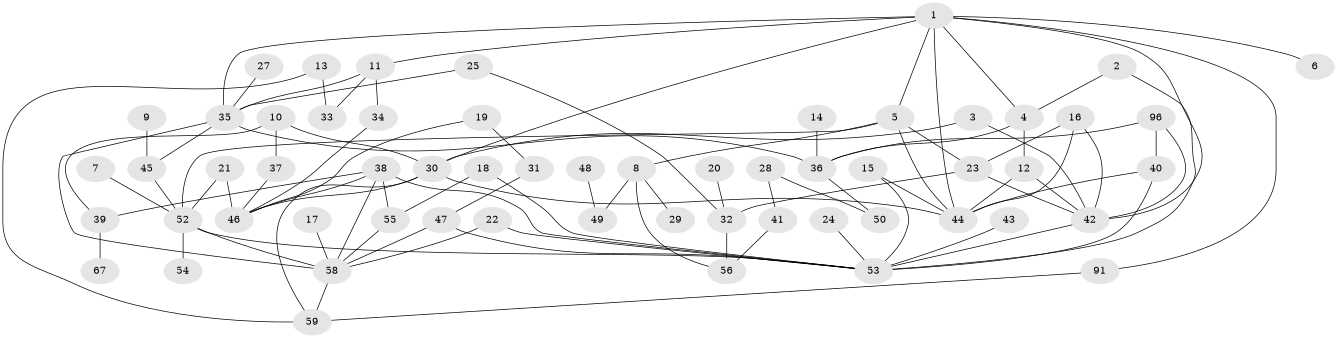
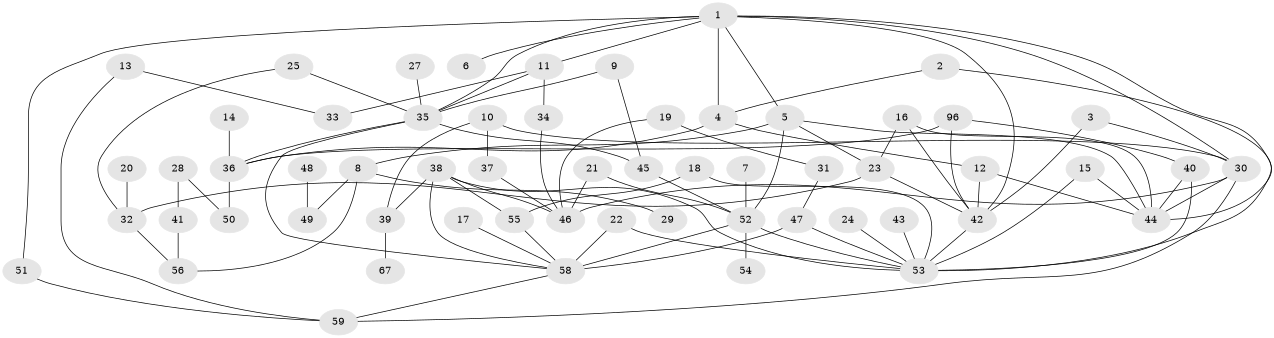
edge "9" -- "35": added
node "91": label "91" -> "51"
